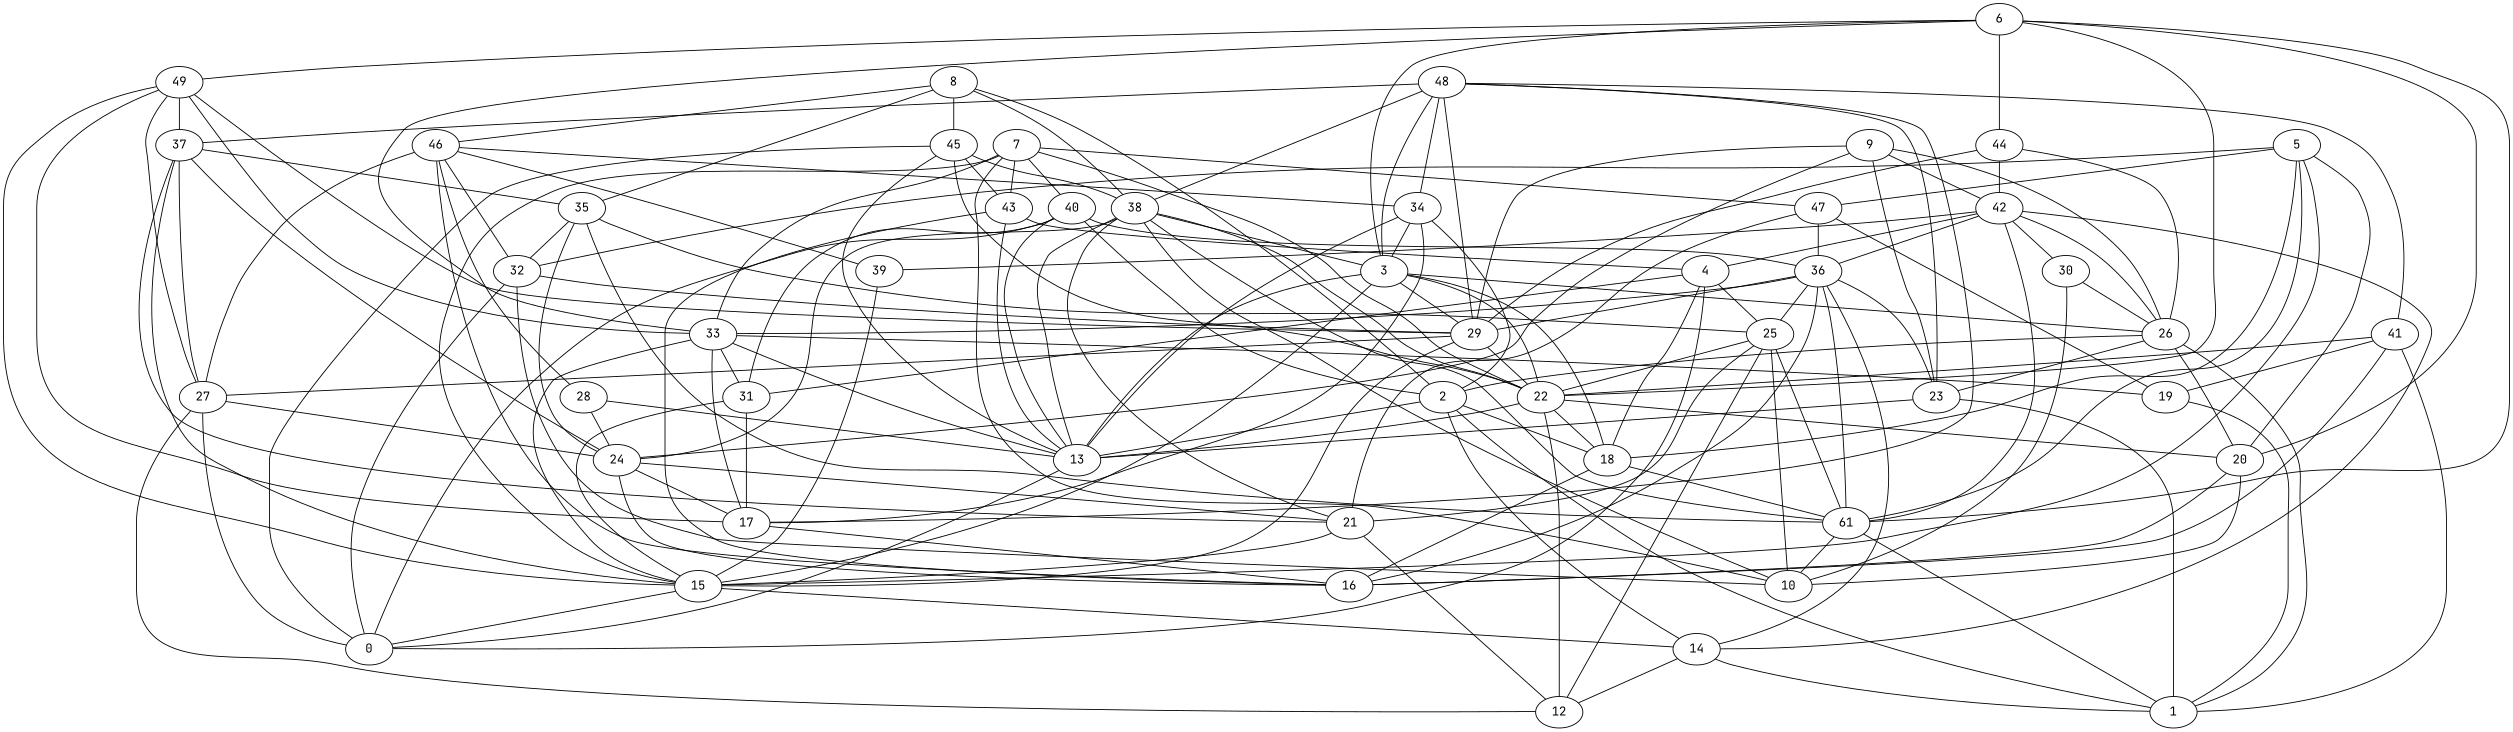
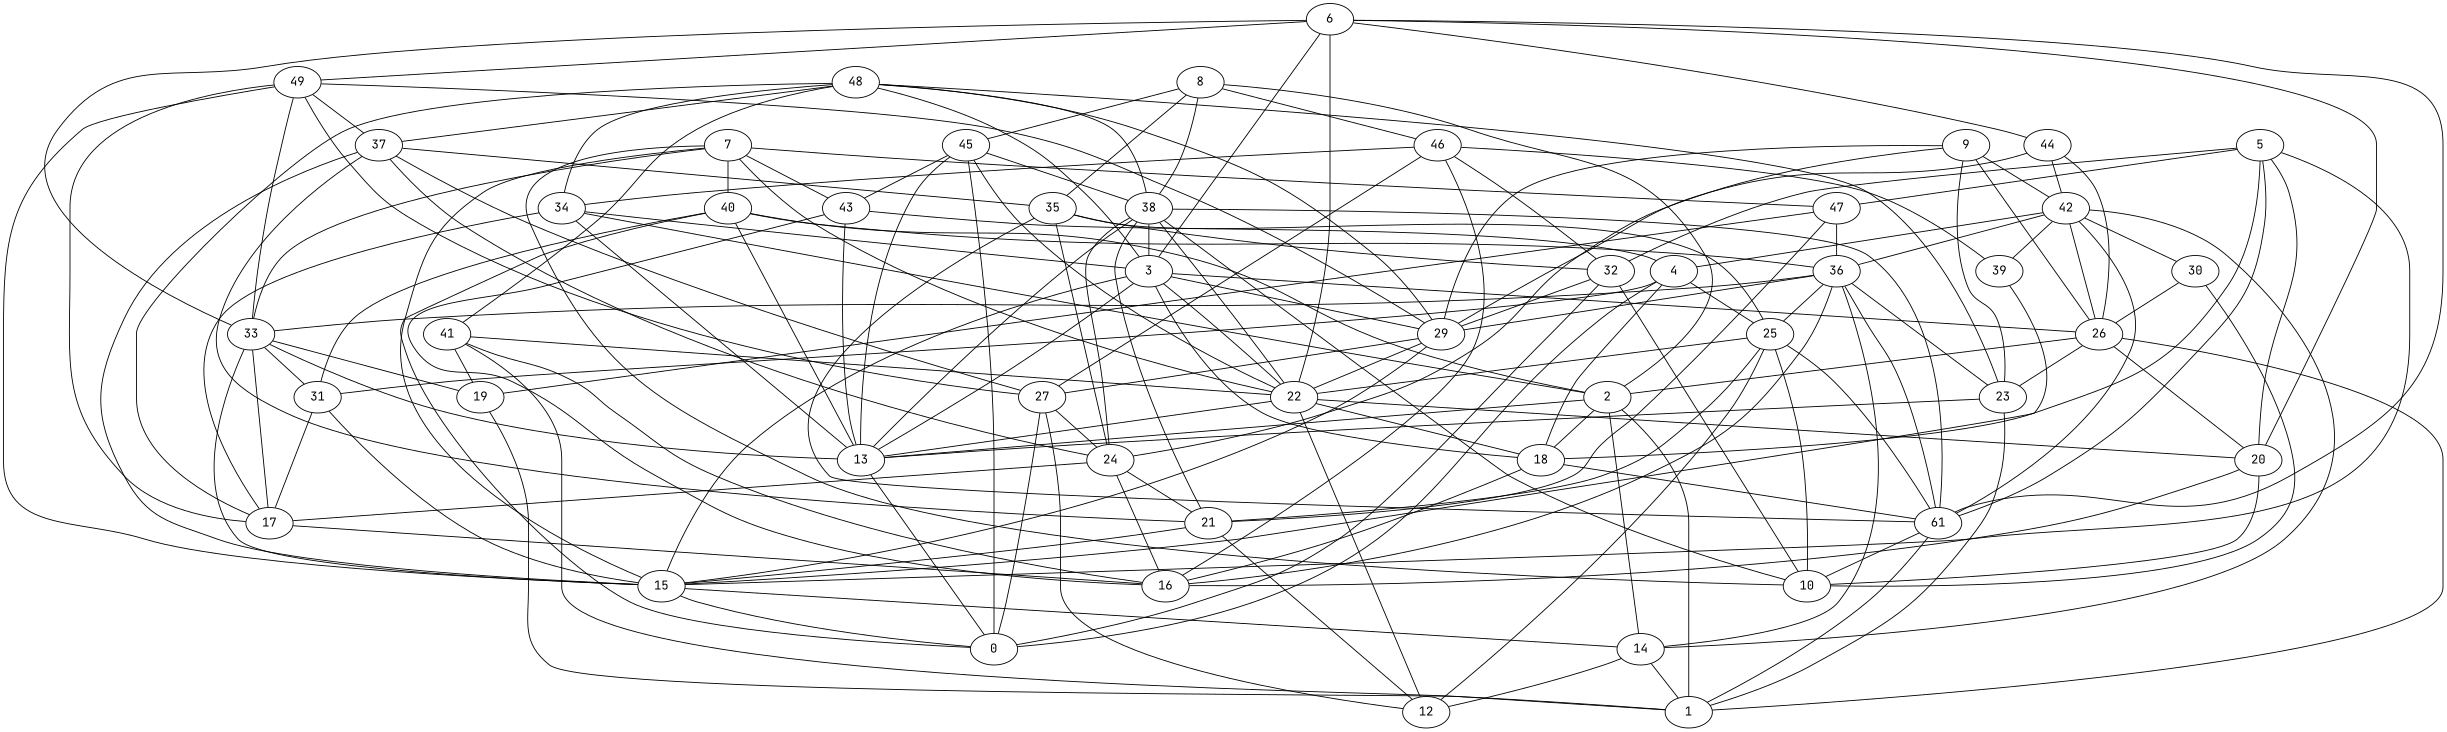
node "28": removed
